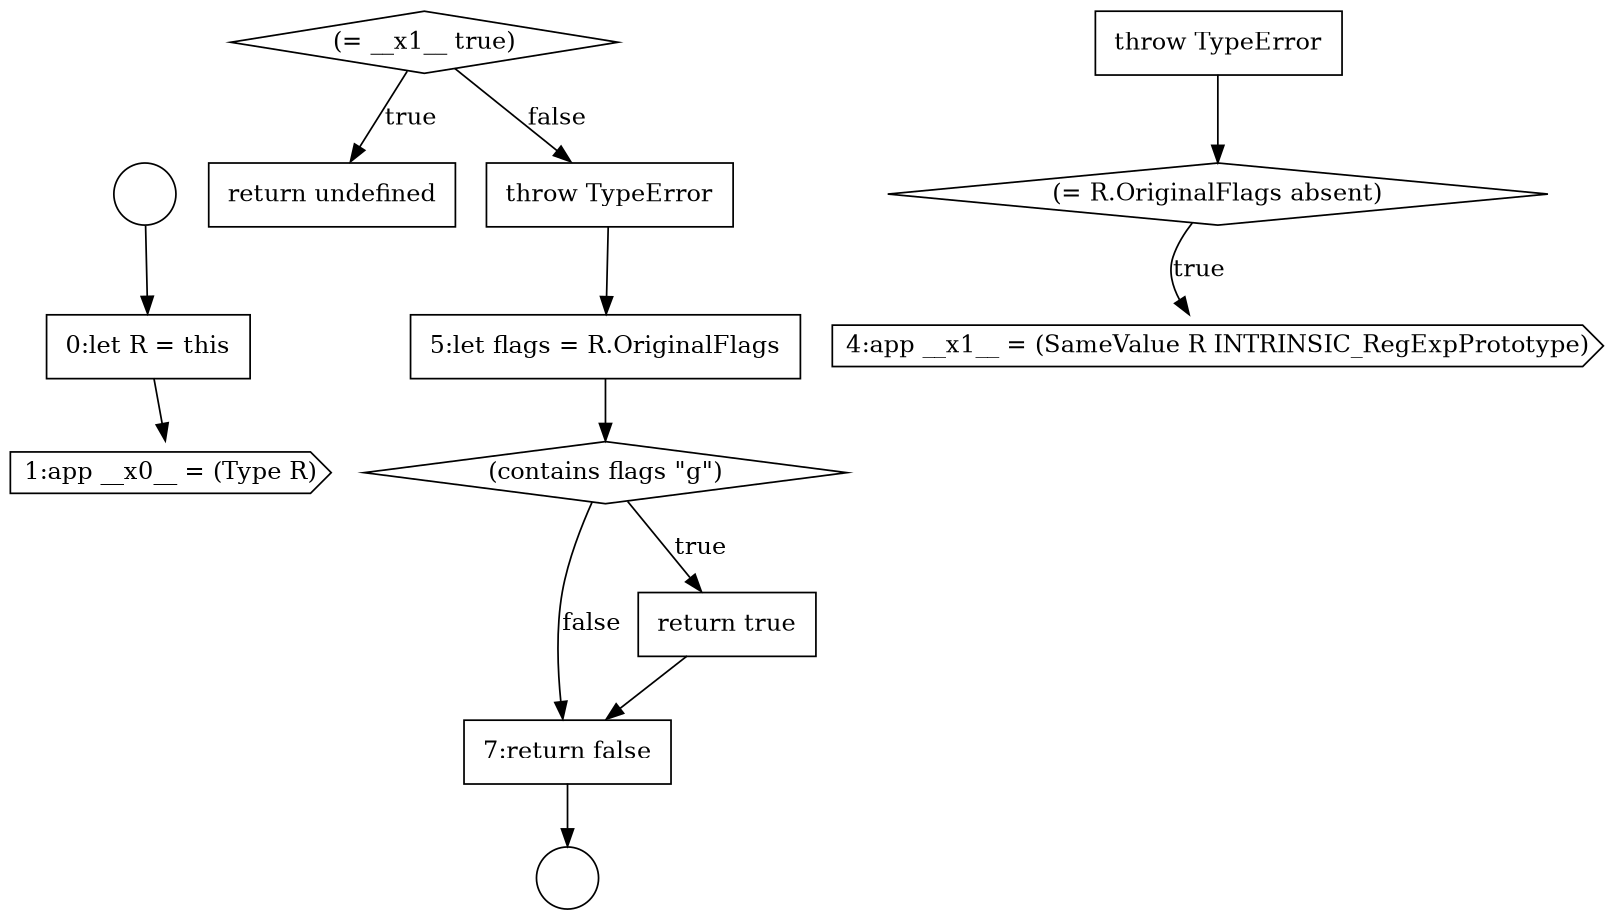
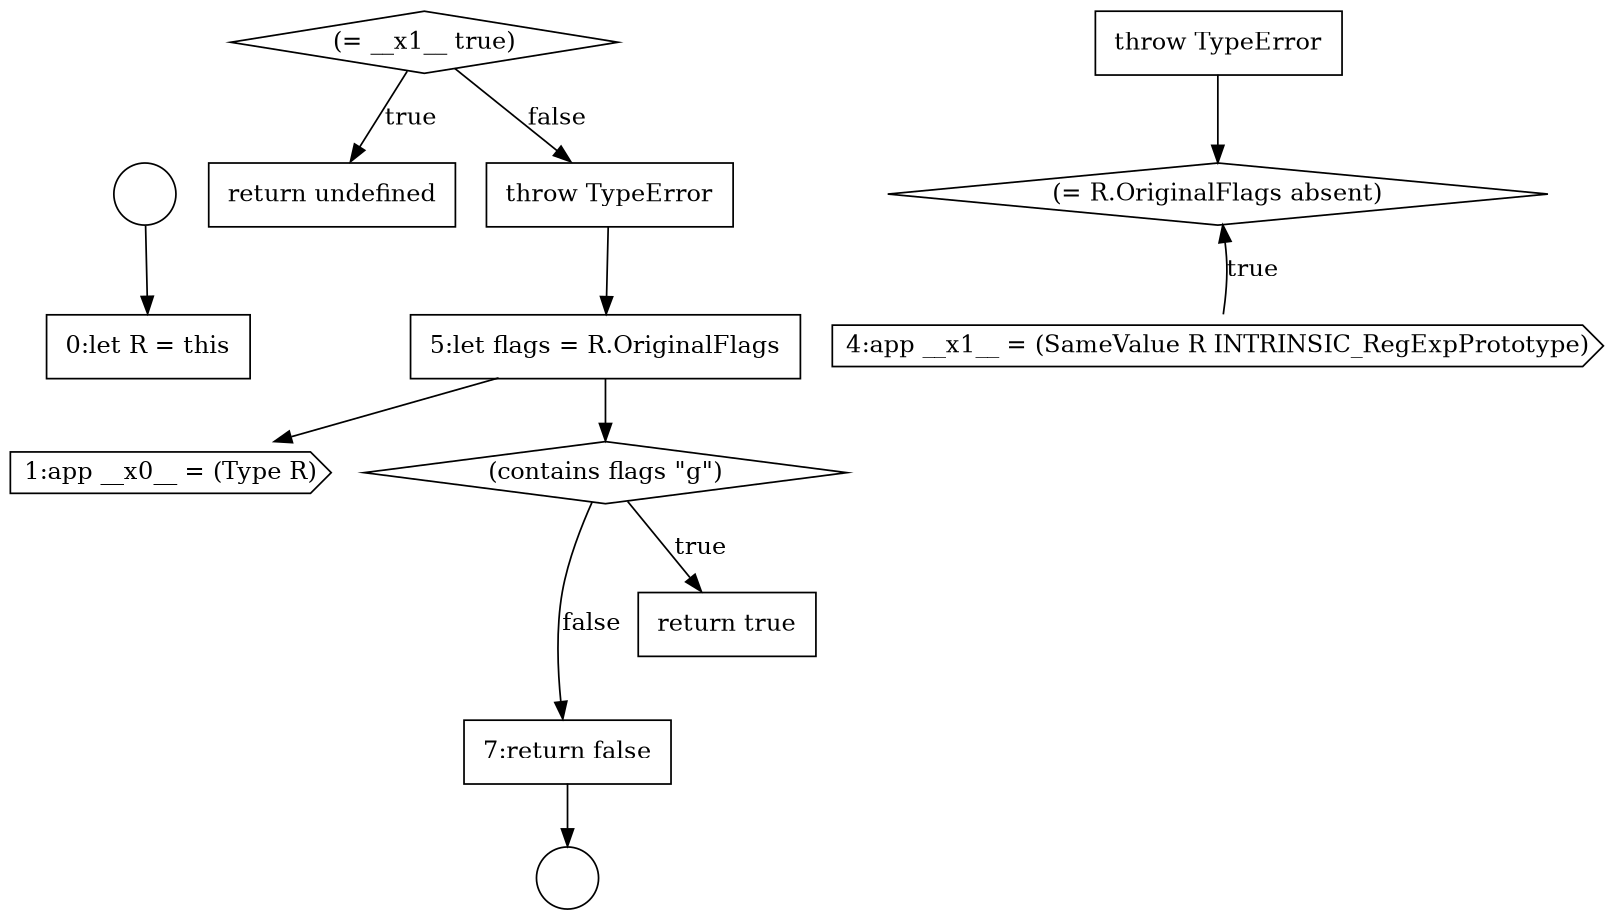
edge "(= R.OriginalFlags absent)" -> "4:app __x1__ = (SameValue R INTRINSIC_RegExpPrototype)": reversed
edge "0:let R = this" -> "1:app __x0__ = (Type R)": now "5:let flags = R.OriginalFlags" -> "1:app __x0__ = (Type R)"
edge "return true" -> "7:return false": removed
